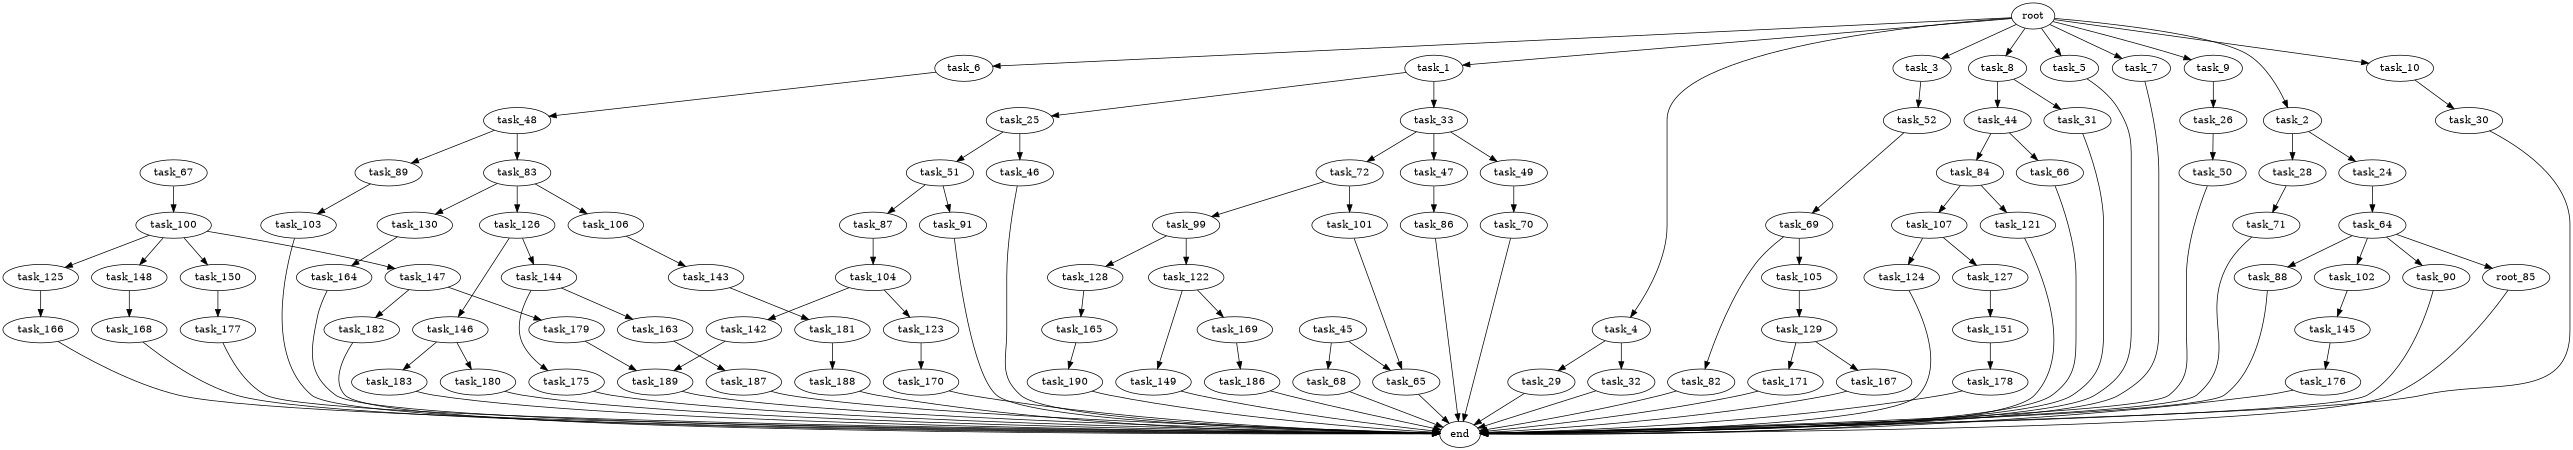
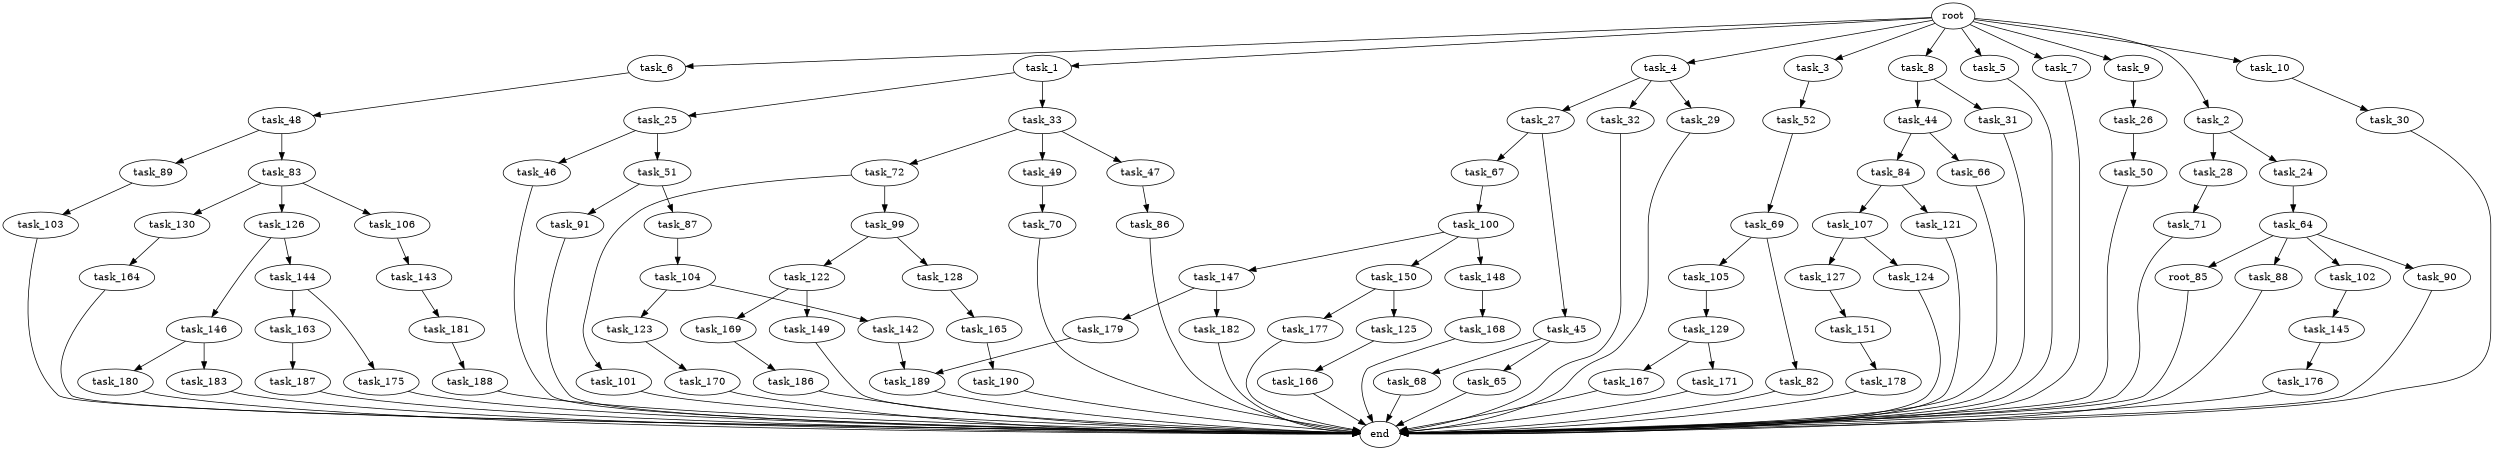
node "task_27": added
edge "task_100" -> "task_125": now "task_150" -> "task_125"
edge "task_101" -> "task_65": now "task_101" -> "end"
